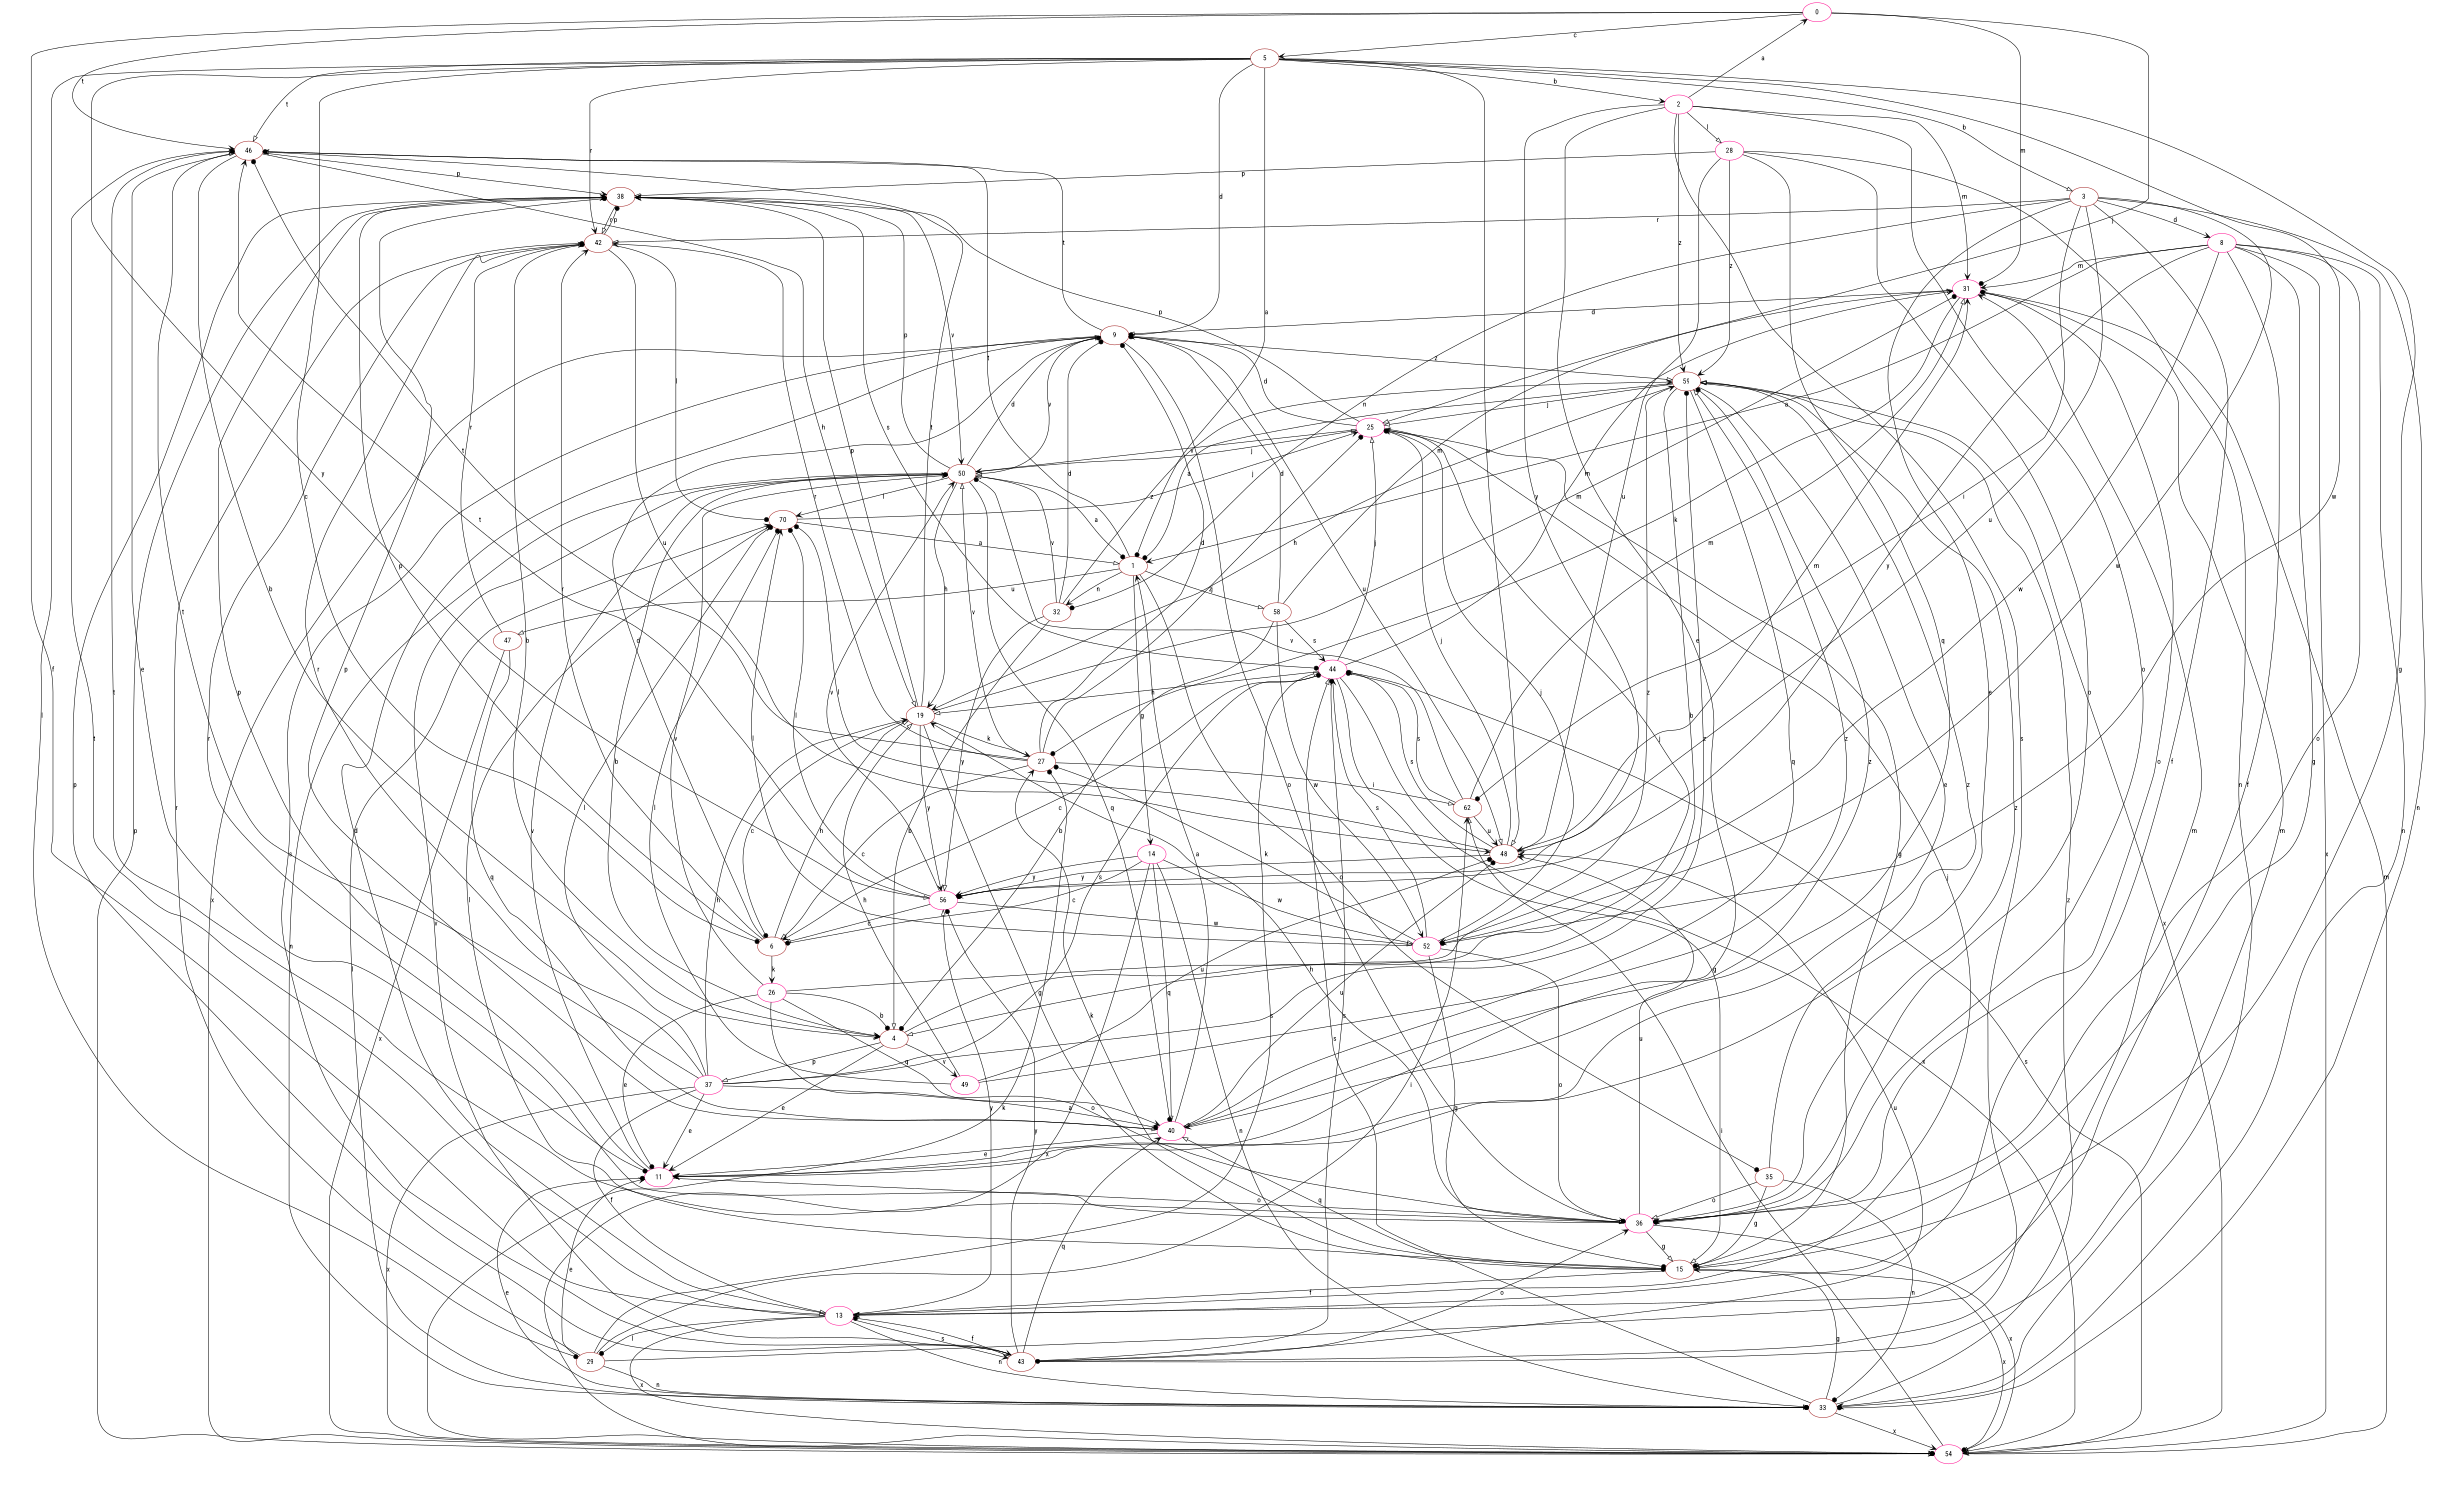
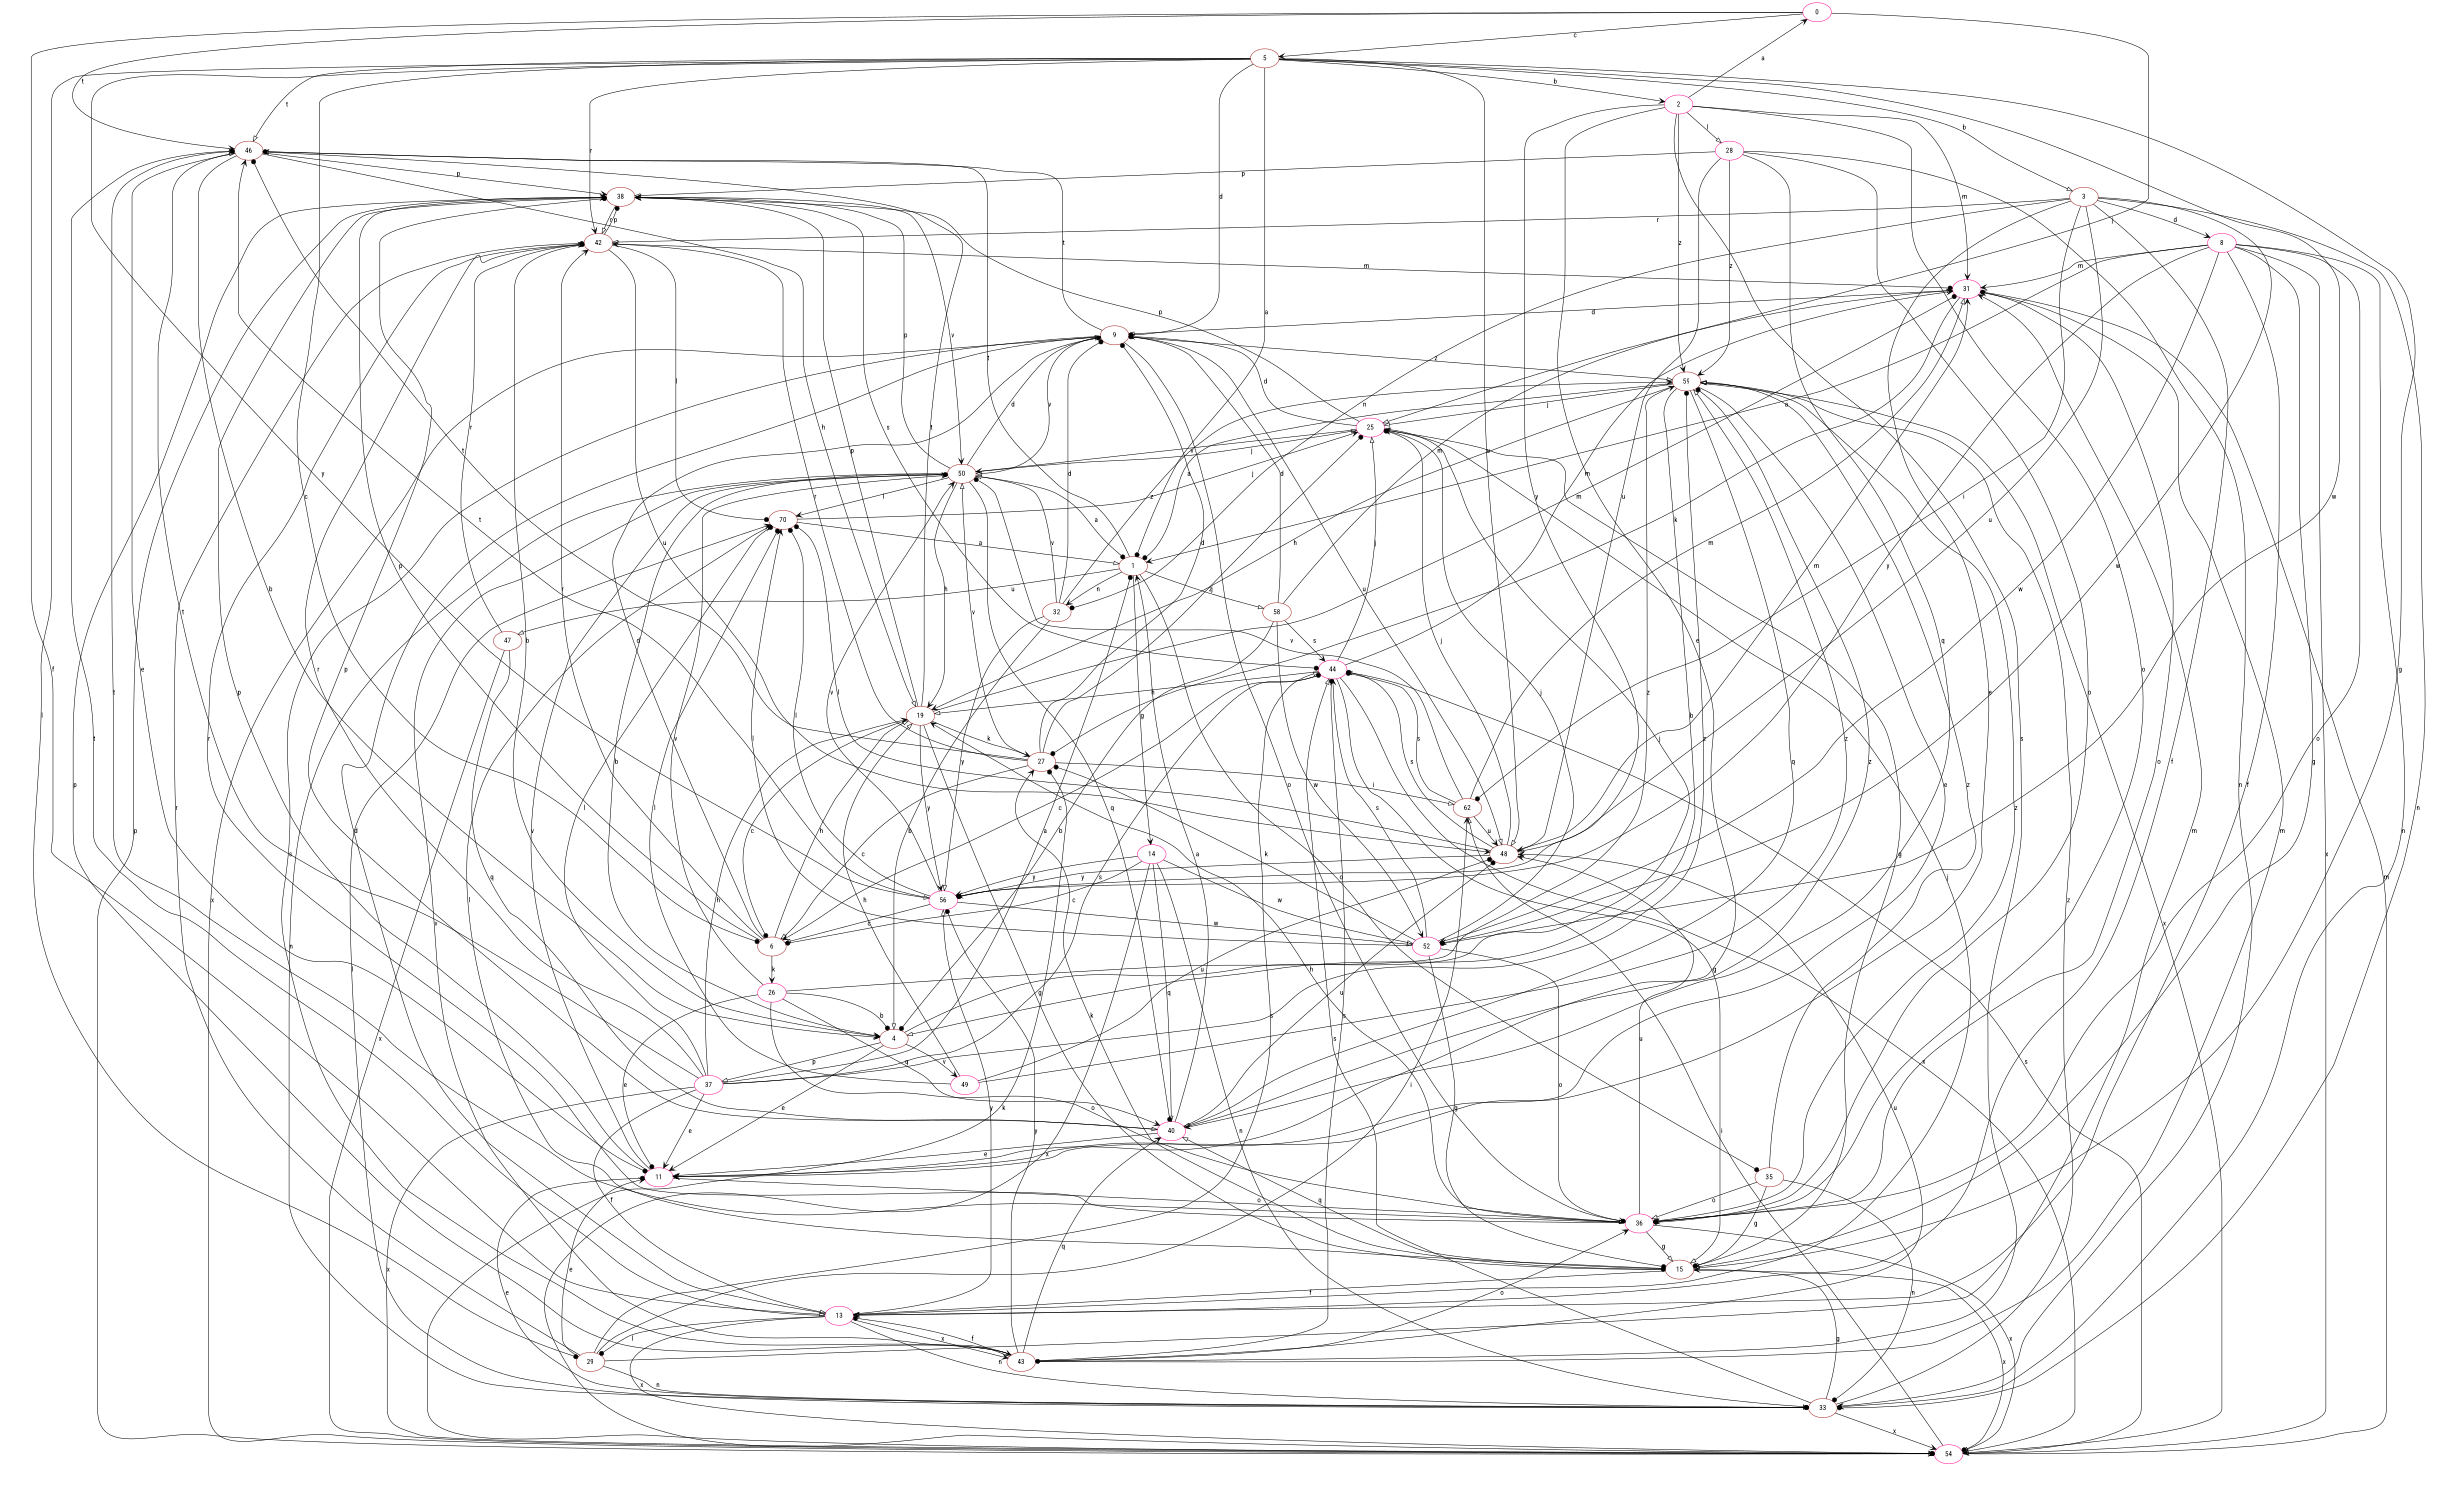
edge "0" -> "31": now "42" -> "31"
edge "37" -> "40": now "37" -> "1"
edge "13" -> "43": label "s" -> "x"
